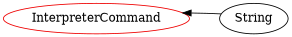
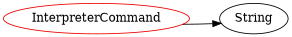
edge "String" -> "InterpreterCommand": reversed
